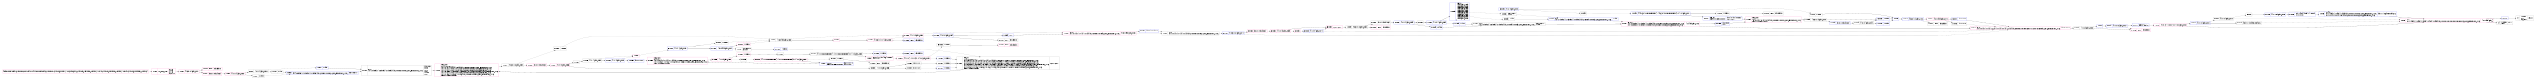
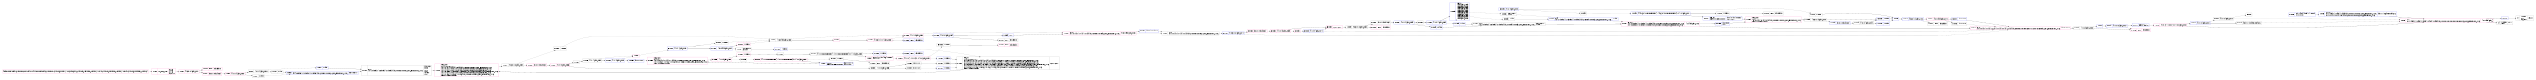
node "96: 0x0138": removed
node "10: 0x002a": text "r14 = false" -> "r15 = false"
